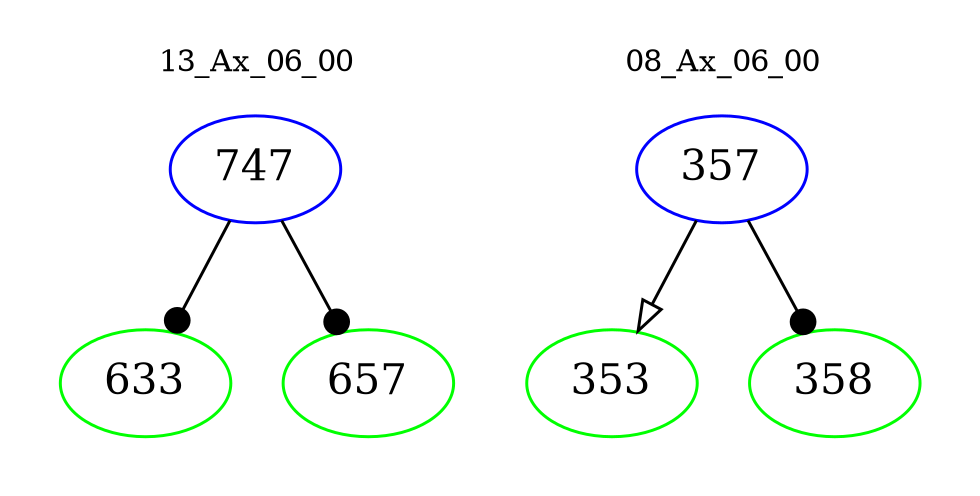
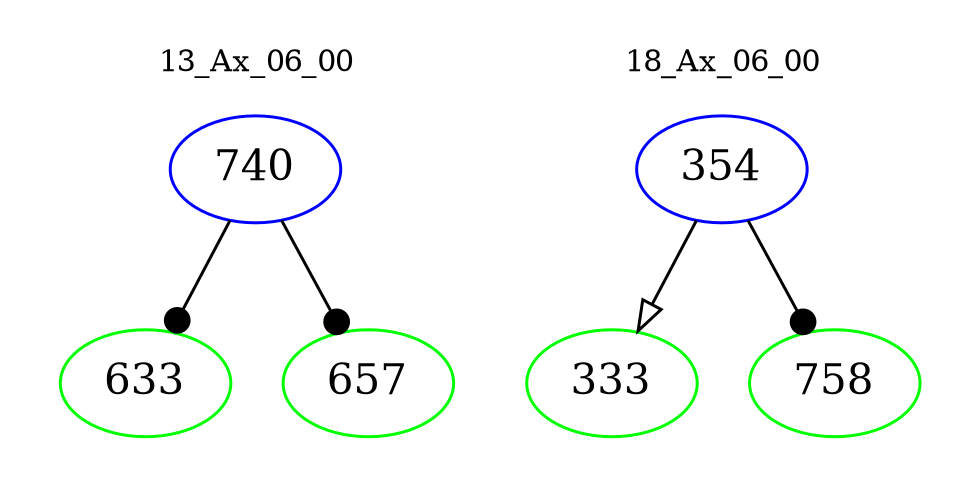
cluster "08_Ax_06_00": label "08_Ax_06_00" -> "18_Ax_06_00"
node "747": label "747" -> "740"
node "357": label "357" -> "354"
node "353": label "353" -> "333"
node "358": label "358" -> "758"
